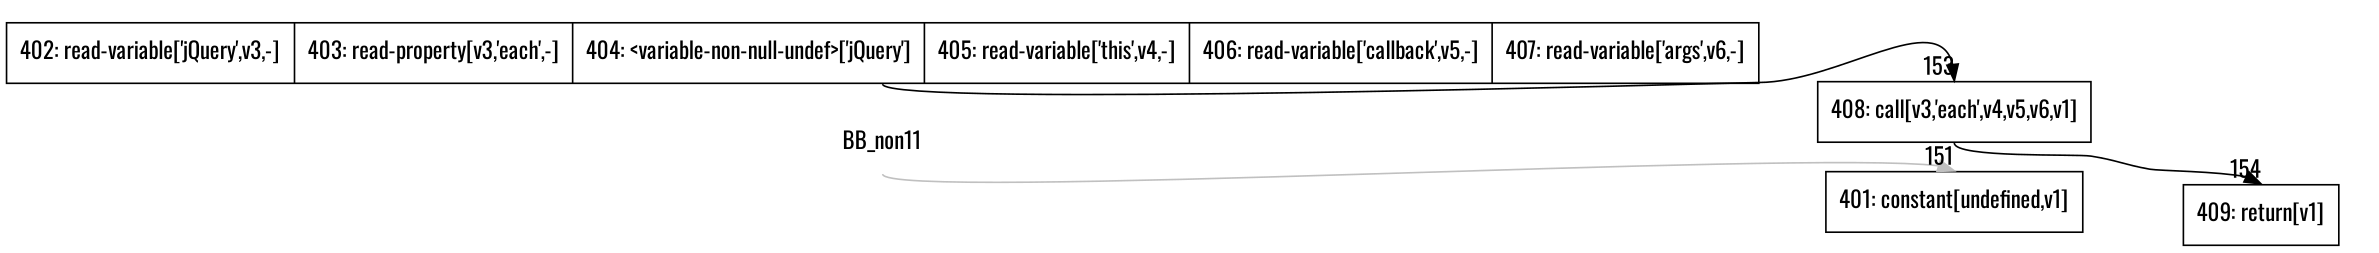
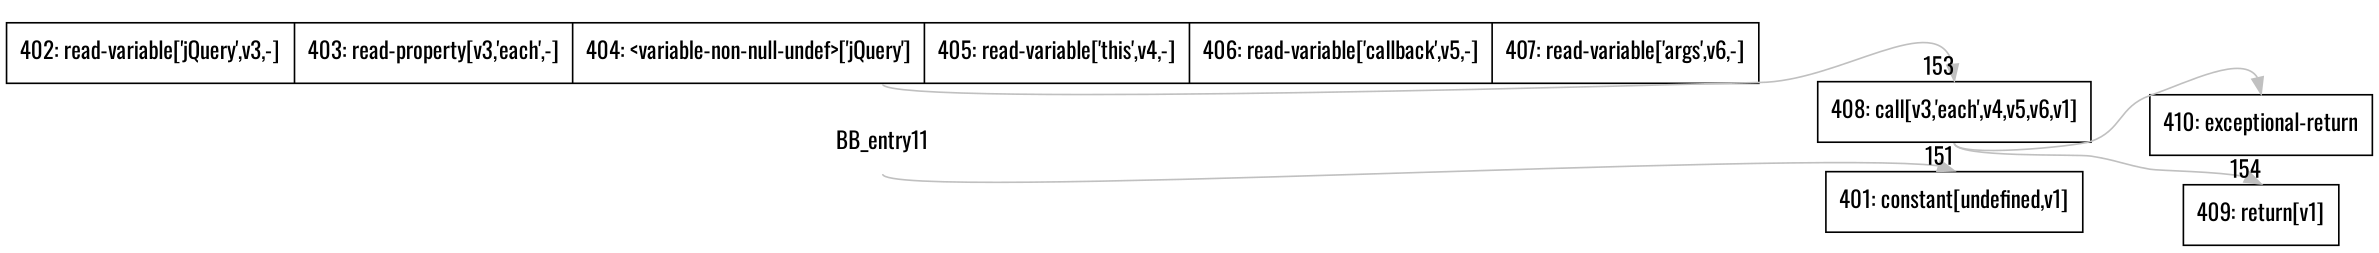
edge "402: read-variable['jQuery',v3,-]" -> "408: call[v3,'each',v4,v5,v6,v1]": color black -> gray
node "410: exceptional-return": added
node "BB_non11": label "BB_non11" -> "BB_entry11"
edge "408: call[v3,'each',v4,v5,v6,v1]" -> "409: return[v1]": color black -> gray
